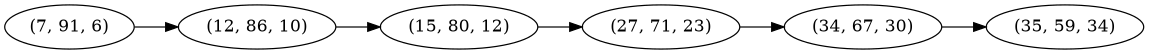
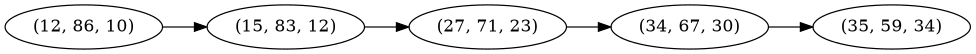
node "(7, 91, 6)": removed
node "(15, 80, 12)": label "(15, 80, 12)" -> "(15, 83, 12)"
